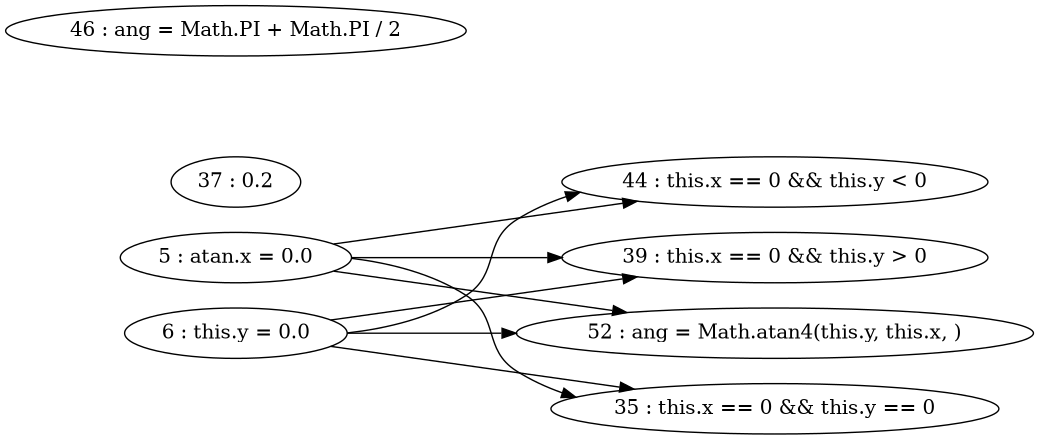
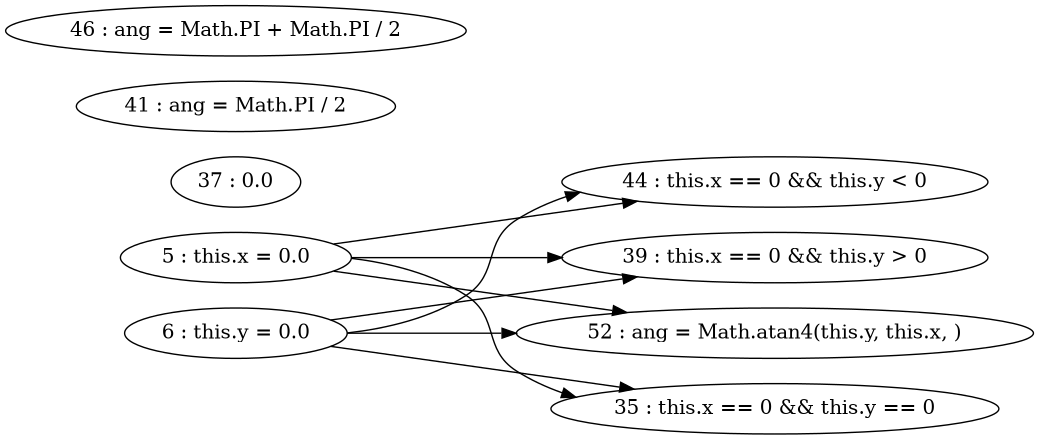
node "41 : ang = Math.PI / 2": added
node "37 : 0.2": label "37 : 0.2" -> "37 : 0.0"
node "5 : atan.x = 0.0": label "5 : atan.x = 0.0" -> "5 : this.x = 0.0"
